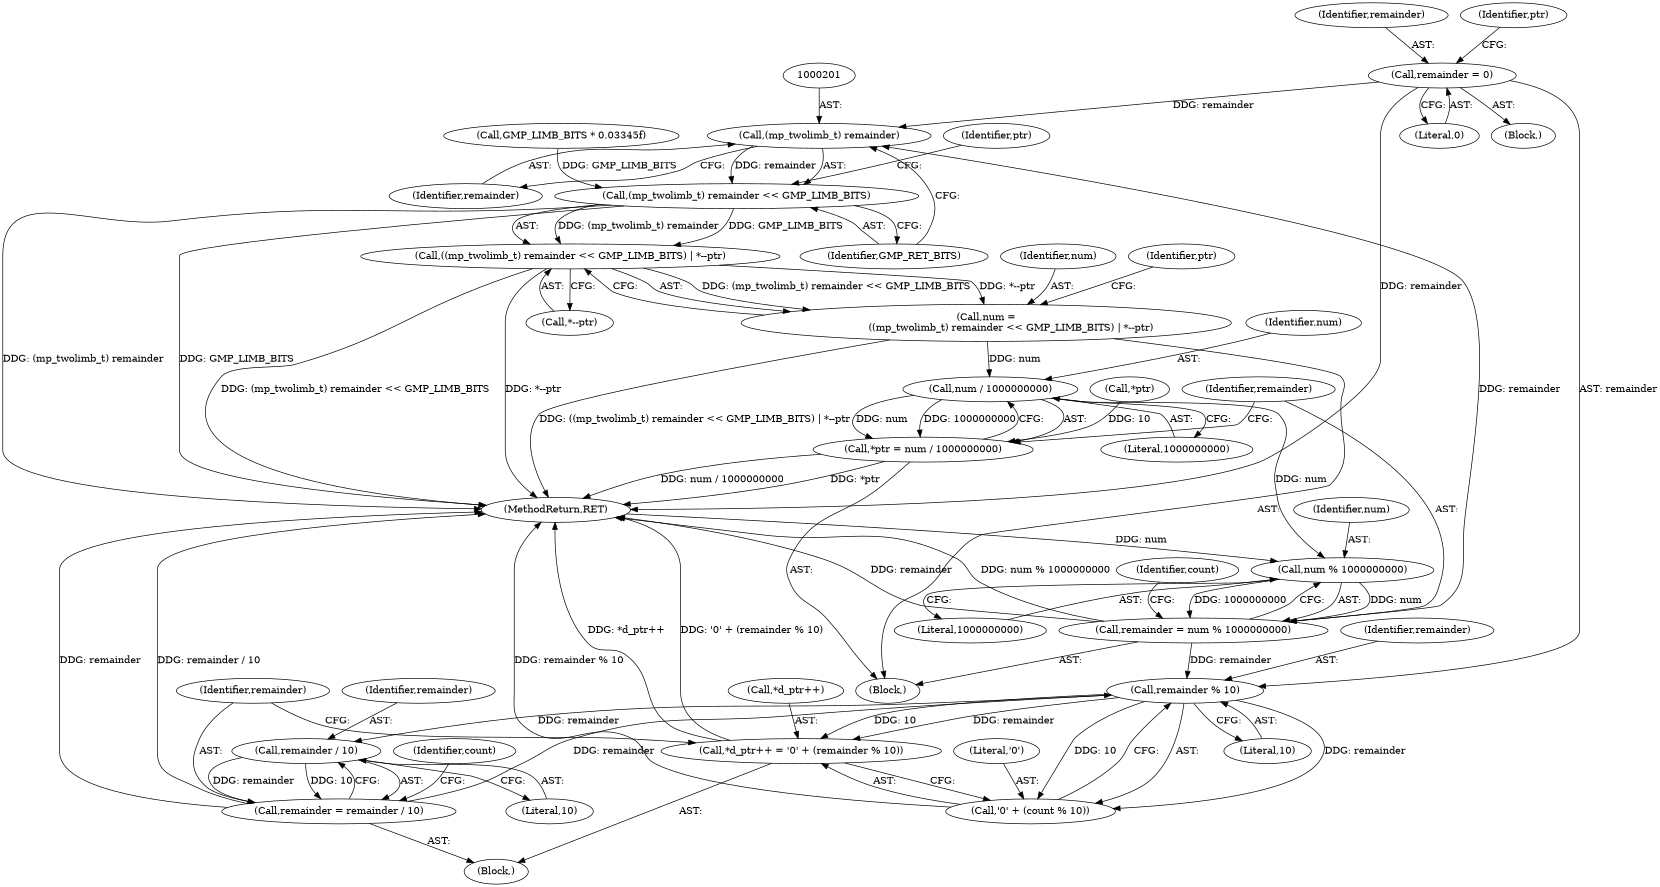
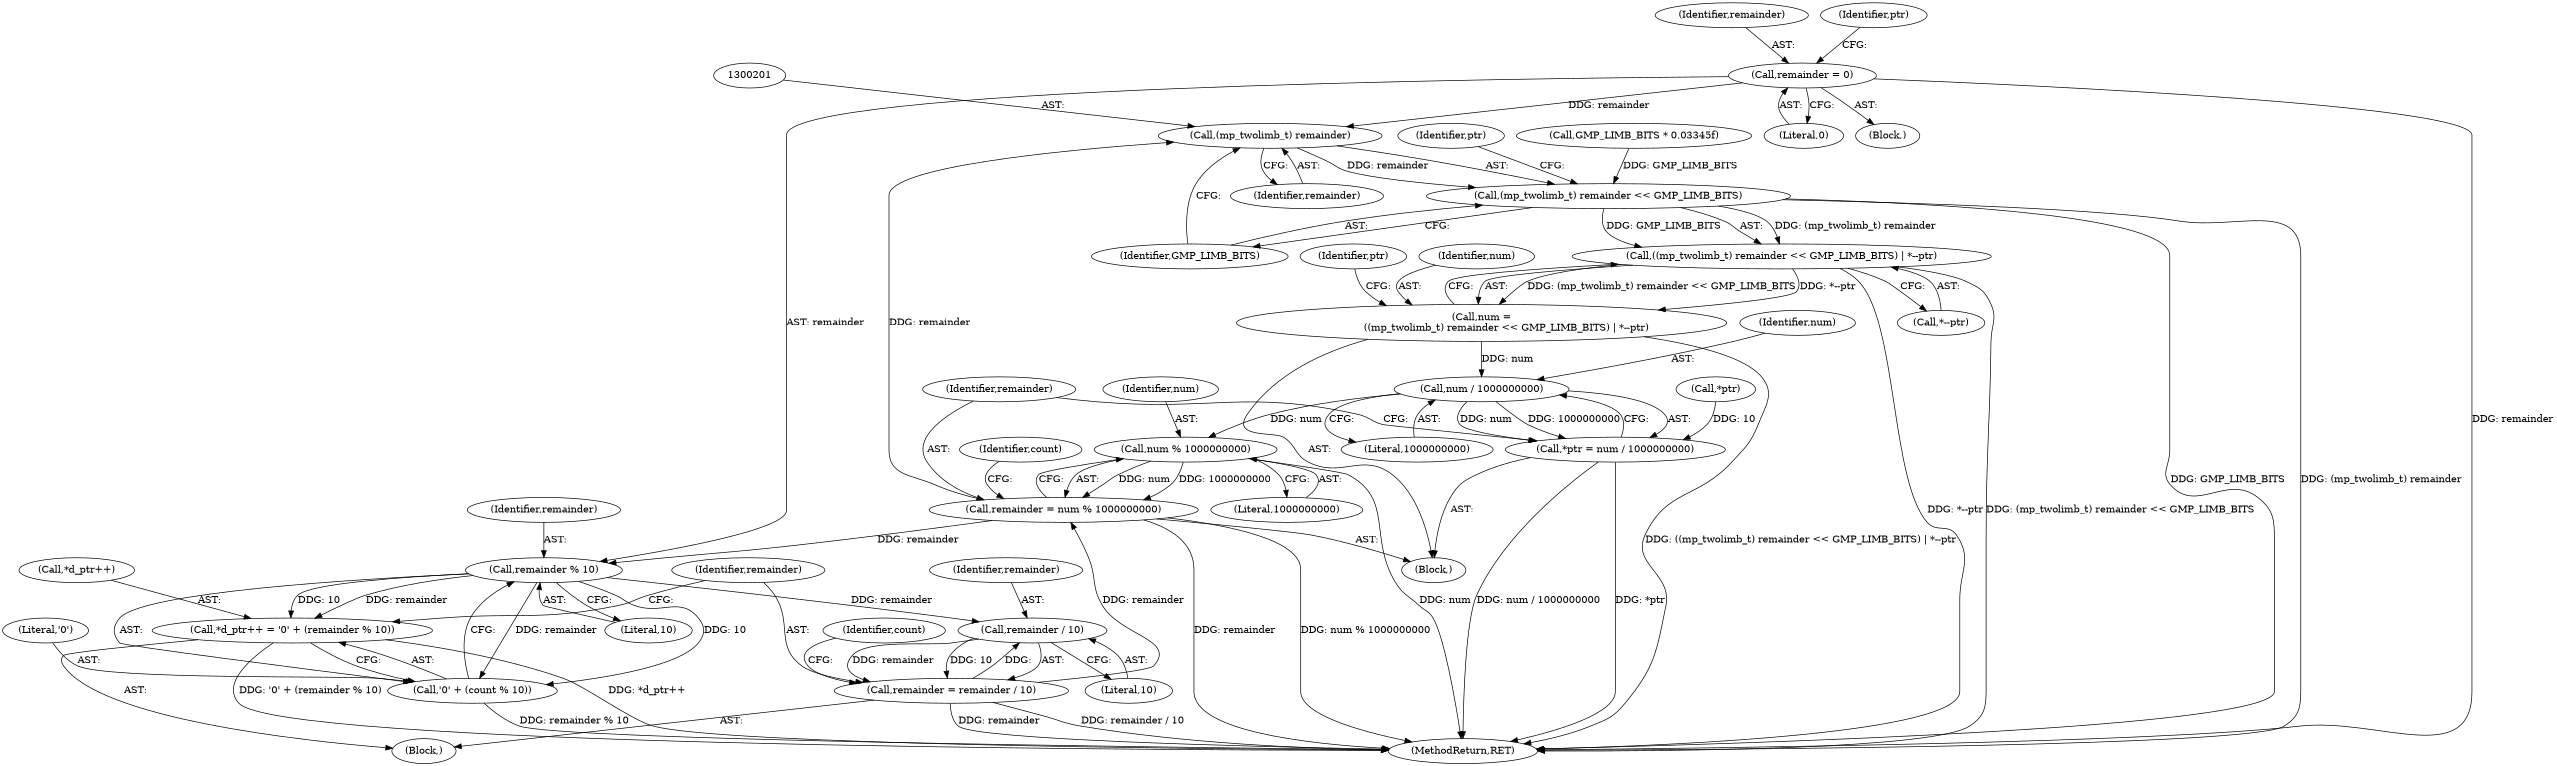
node "1000201": label "1000201" -> "1300201"
node "(Identifier,GMP_RET_BITS)": label "(Identifier,GMP_RET_BITS)" -> "(Identifier,GMP_LIMB_BITS)"
edge "(MethodReturn,RET)" -> "(Call,num % 1000000000)": reversed
edge "(Call,remainder = remainder / 10)" -> "(Call,remainder % 10)": now "(Call,remainder = remainder / 10)" -> "(Call,remainder = num % 1000000000)"
edge "(Call,remainder = remainder / 10)" -> "(Call,remainder / 10)": label "CFG: " -> "DDG: "
